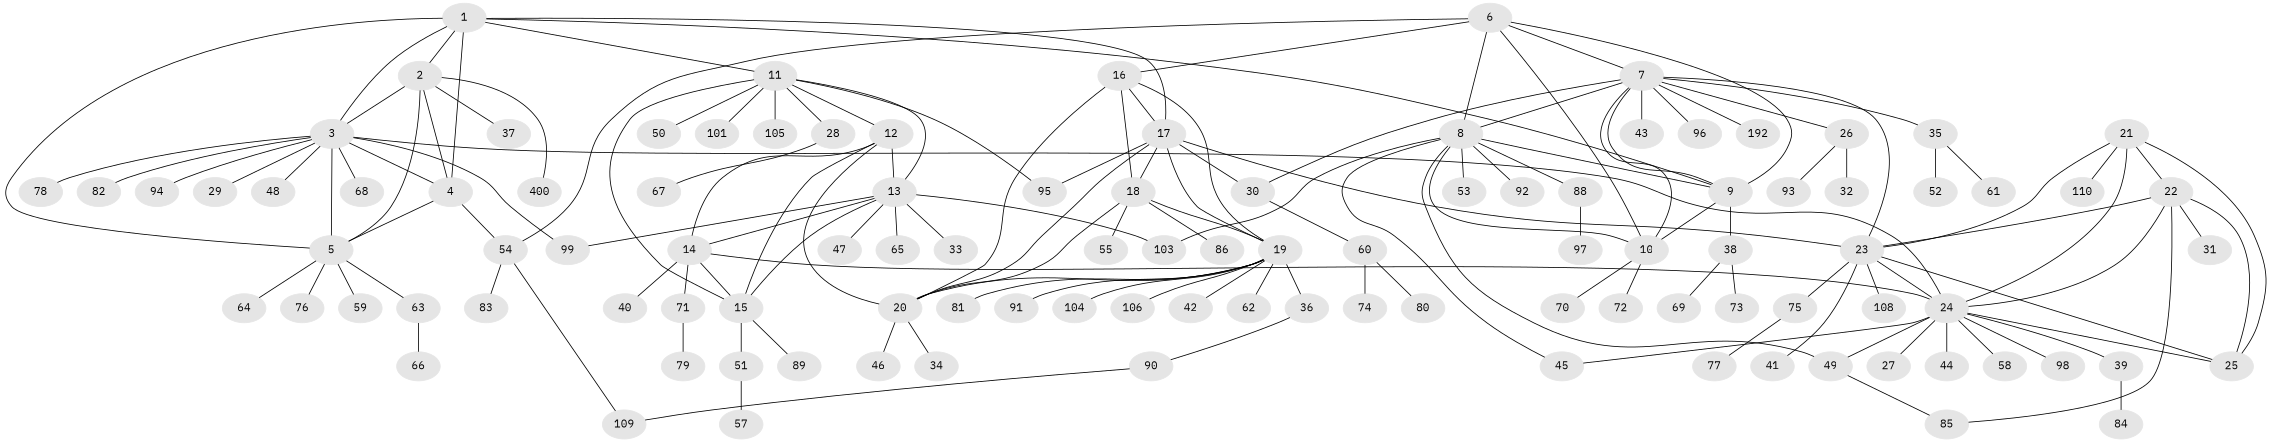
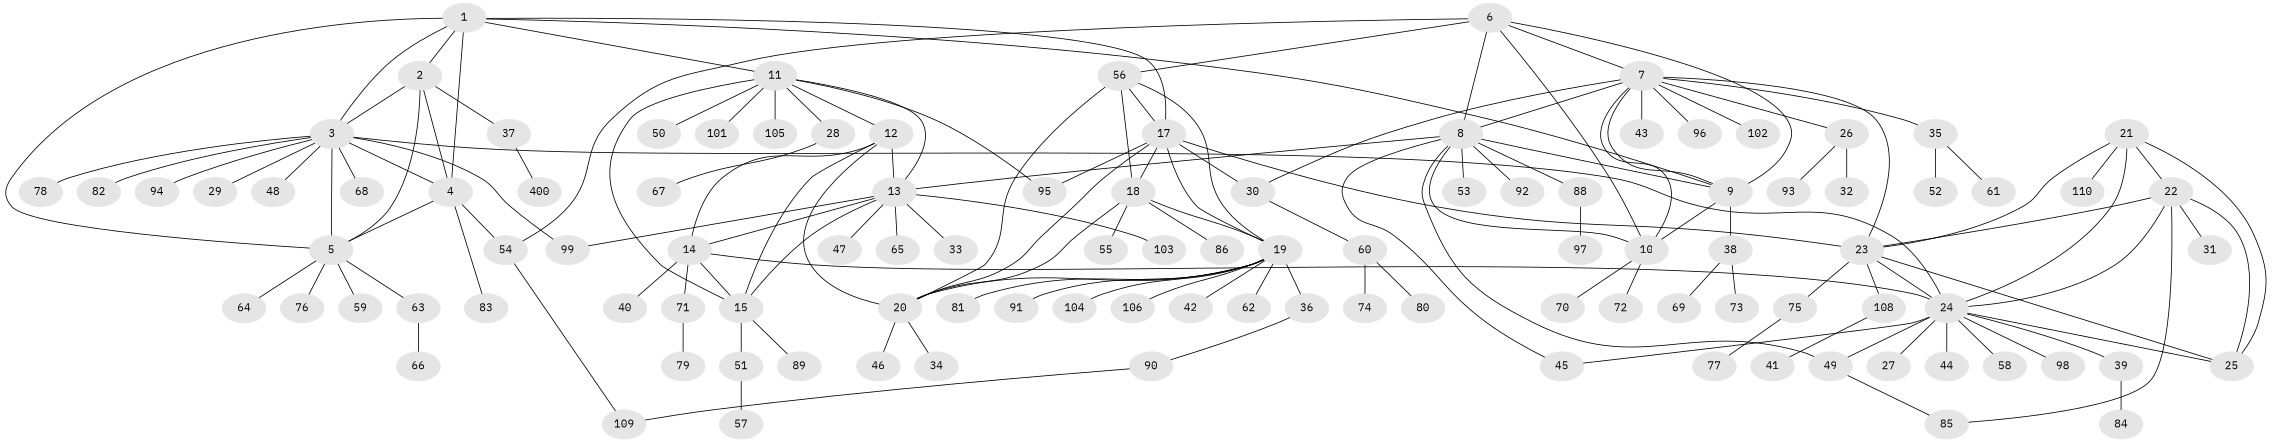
node "16": label "16" -> "56"
edge "2" -- "400": now "37" -- "400"
node "192": label "192" -> "102"
edge "8" -- "103": now "8" -- "13"
edge "54" -- "83": now "4" -- "83"
edge "23" -- "41": now "108" -- "41"
